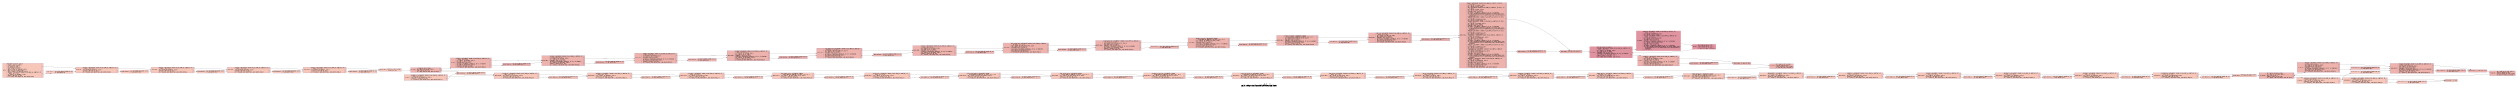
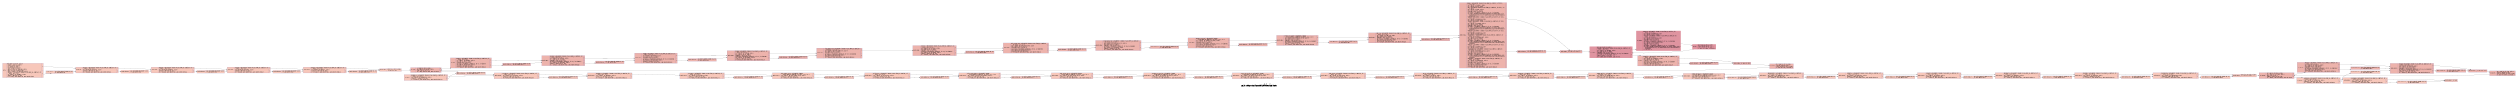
node "delete.notnull35:": removed
node "delete.notnull112:": removed
